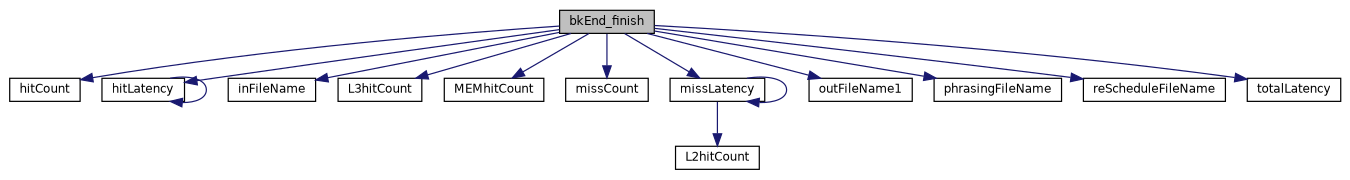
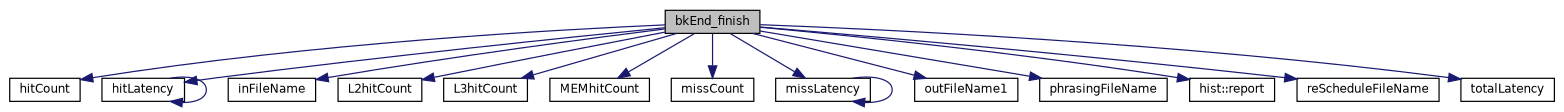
node "hist::report": added
edge "missLatency" -> "L2hitCount": now "bkEnd_finish" -> "L2hitCount"
